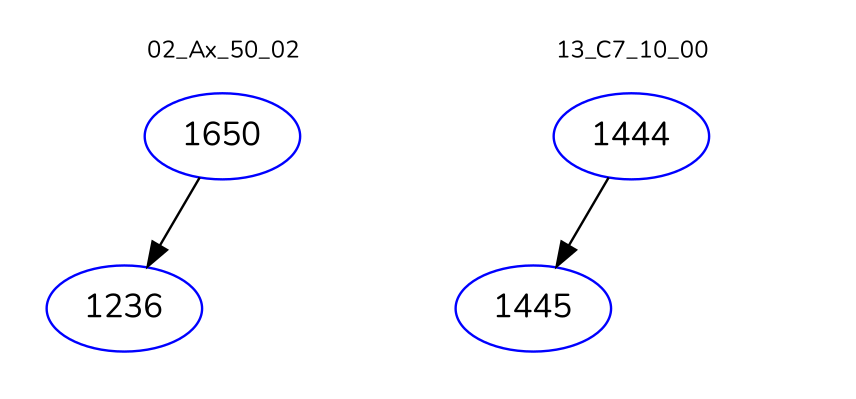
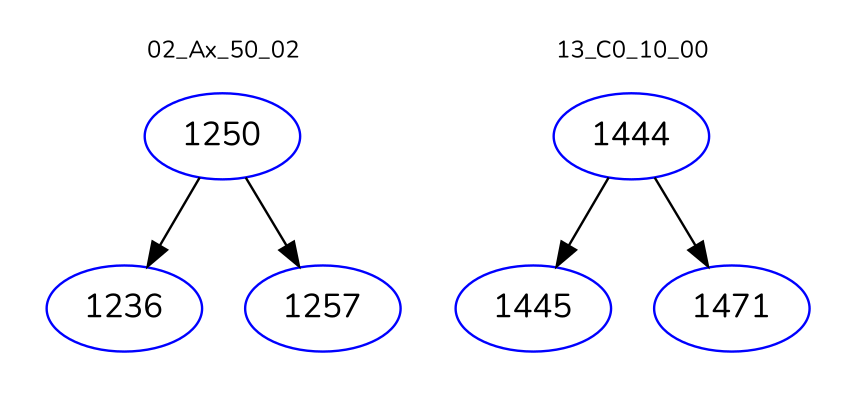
cluster "13_C7_10_00": label "13_C7_10_00" -> "13_C0_10_00"
node "1650": label "1650" -> "1250"
node "1257": added
node "1471": added
